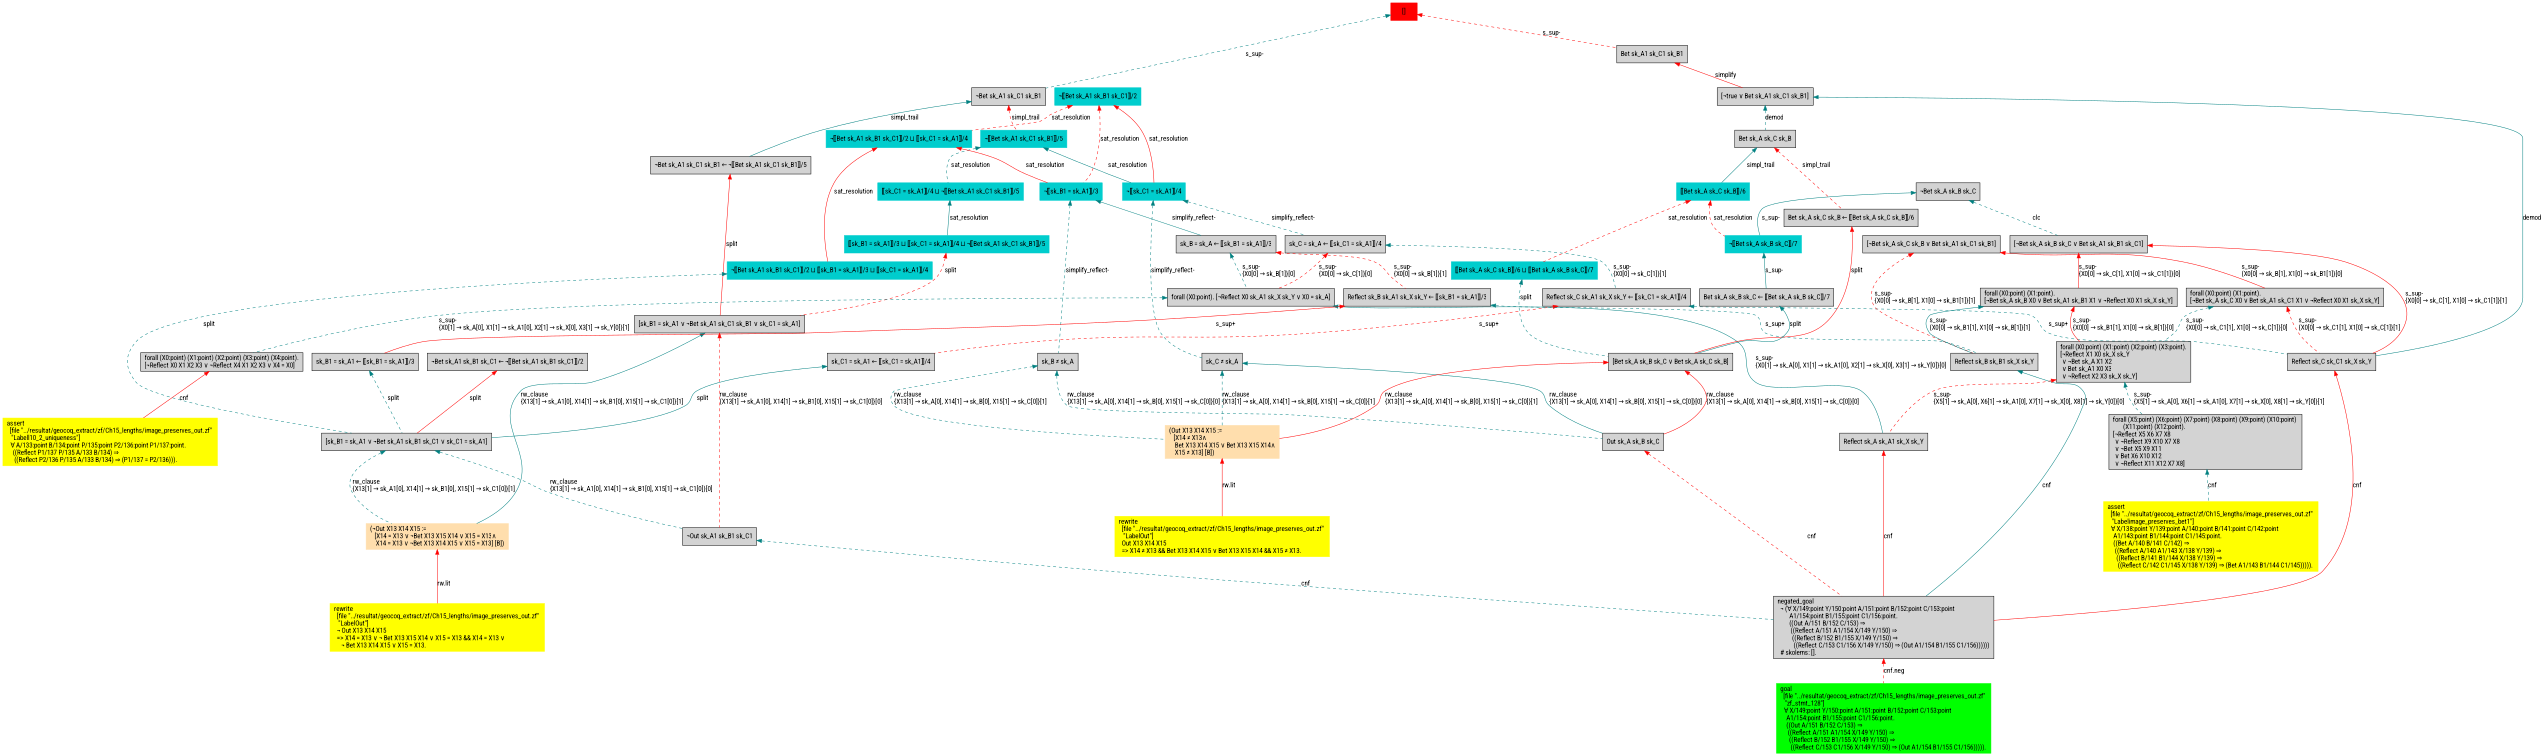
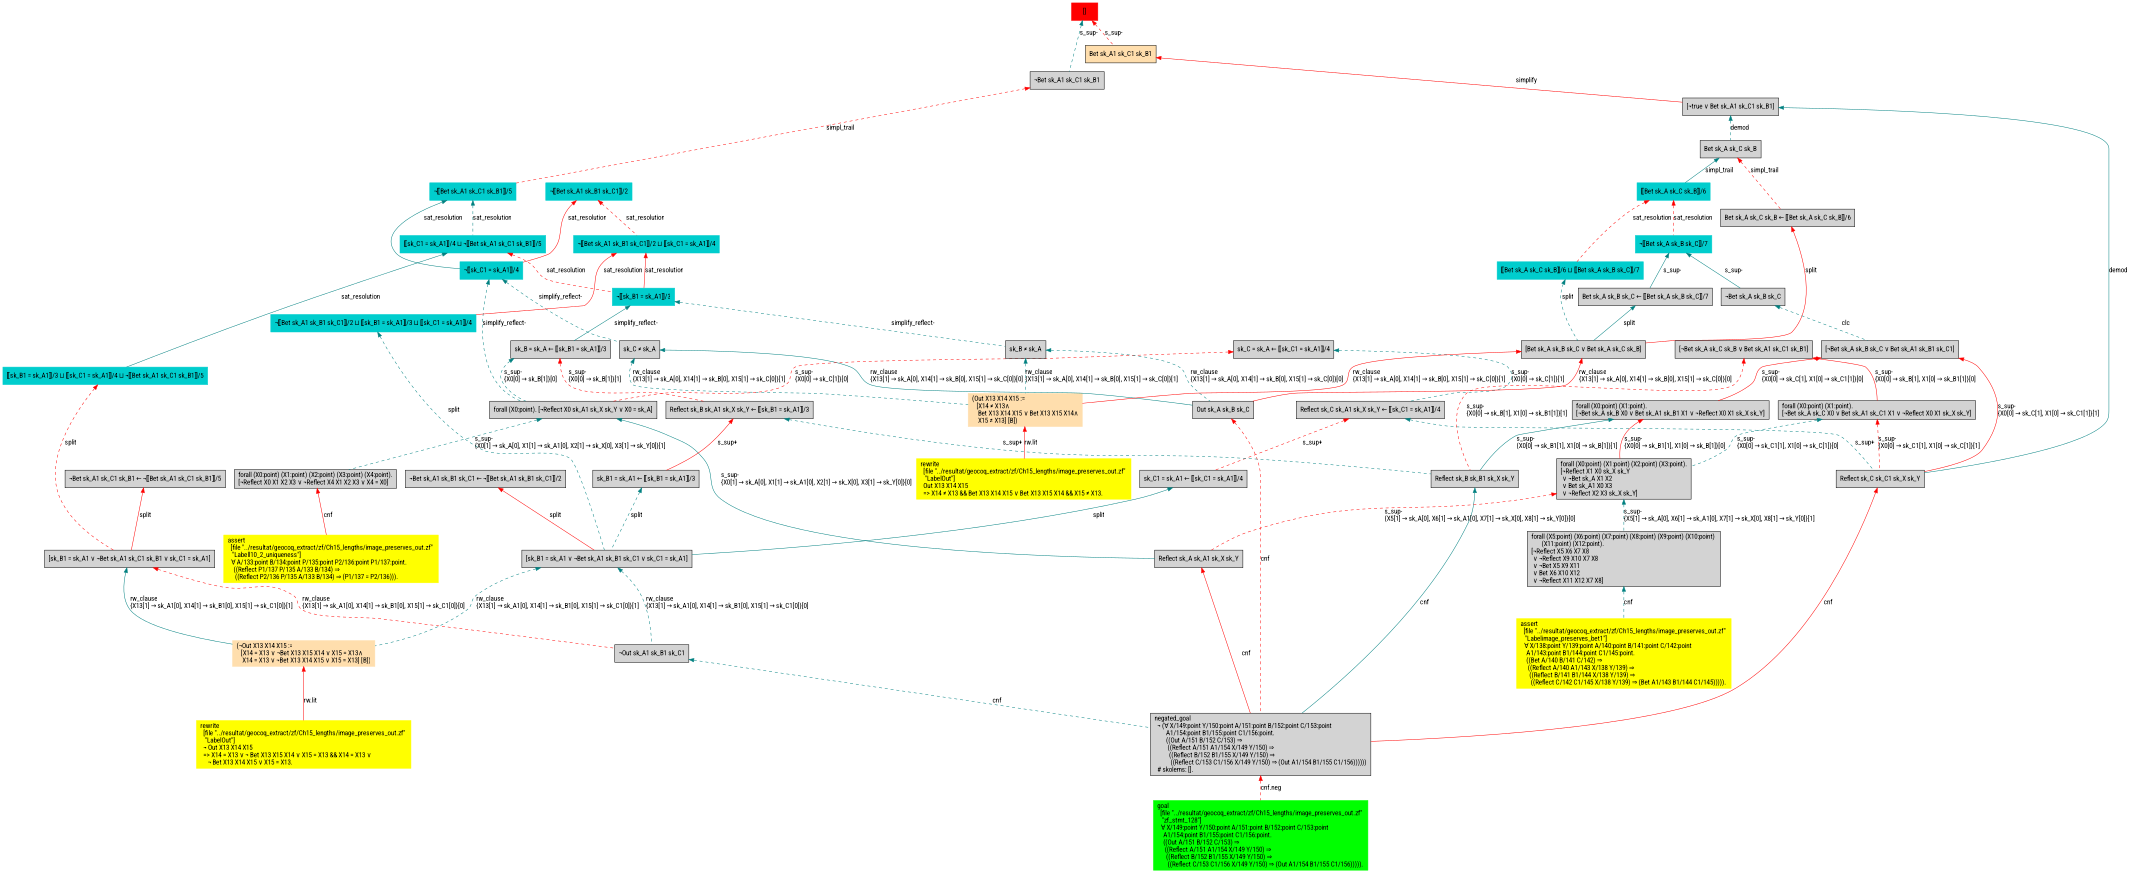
node "Bet sk_A1 sk_C1 sk_B1": fillcolor lightgrey -> navajowhite
edge "¬Bet sk_A1 sk_C1 sk_B1 ← ¬⟦Bet sk_A1 sk_C1 sk_B1⟧/5" -> "¬Bet sk_A1 sk_C1 sk_B1": removed, label "simpl_trail"
edge "¬⟦sk_B1 = sk_A1⟧/3" -> "¬⟦Bet sk_A1 sk_B1 sk_C1⟧/2": now "¬⟦sk_B1 = sk_A1⟧/3" -> "⟦sk_C1 = sk_A1⟧/4 ⊔ ¬⟦Bet sk_A1 sk_C1 sk_B1⟧/5"
edge "¬⟦Bet sk_A sk_B sk_C⟧/7" -> "¬Bet sk_A sk_B sk_C": reversed
edge "sk_C = sk_A ← ⟦sk_C1 = sk_A1⟧/4" -> "¬⟦sk_C1 = sk_A1⟧/4": now "forall (X0:point). [¬Reflect X0 sk_A1 sk_X sk_Y ∨ X0 = sk_A]" -> "¬⟦sk_C1 = sk_A1⟧/4"
